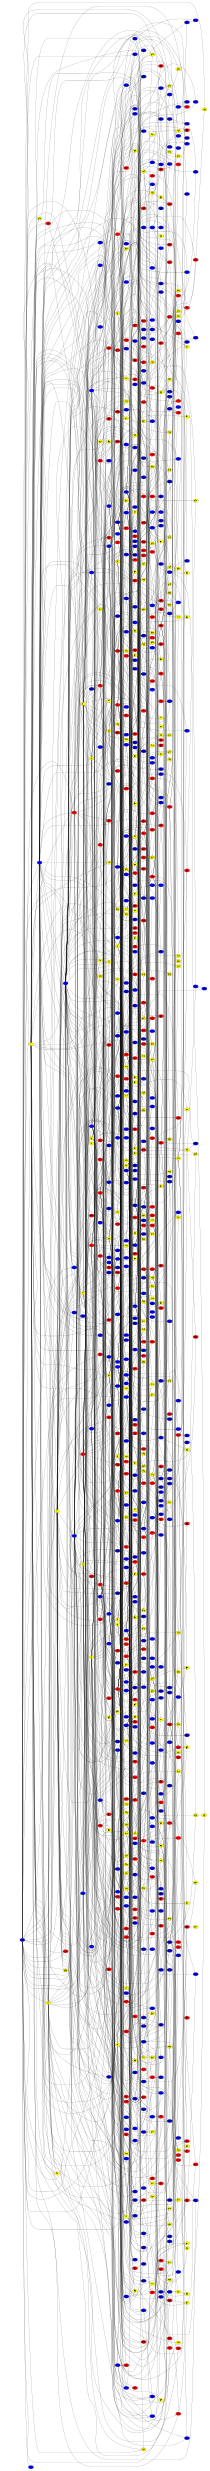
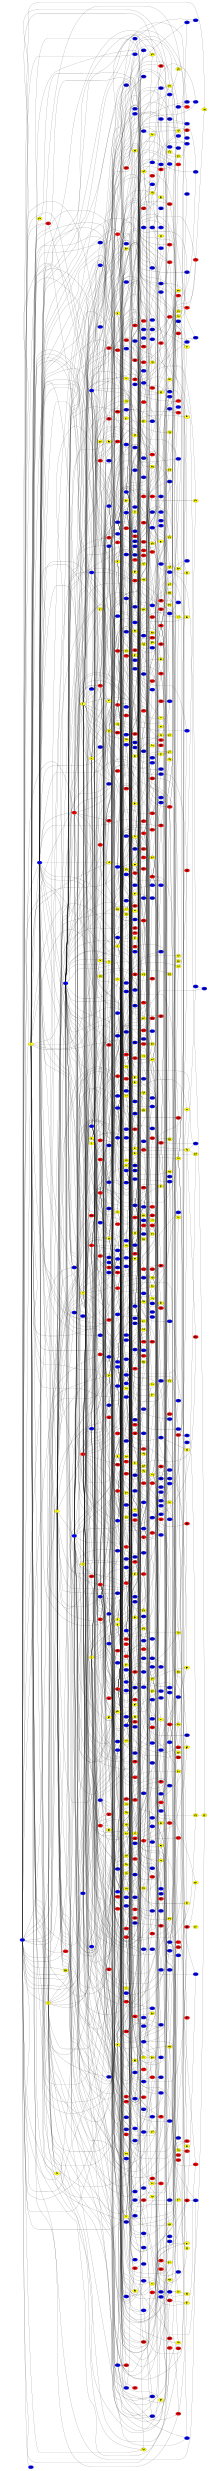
node "672": removed
